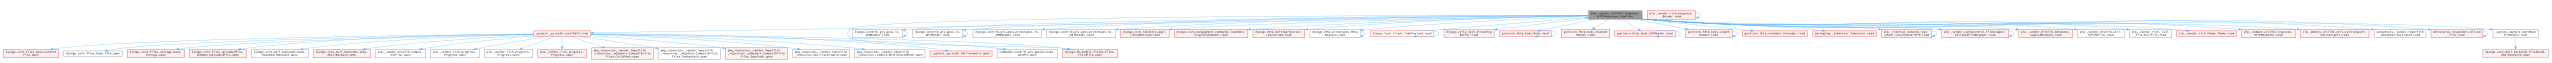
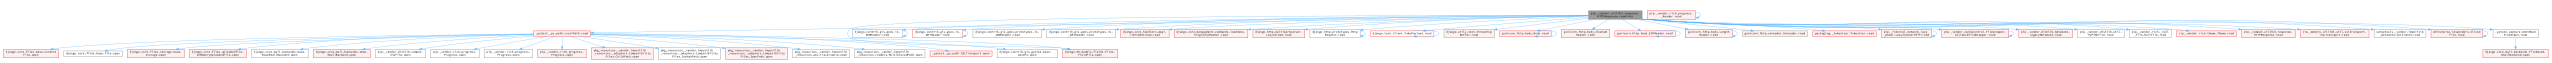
edge "django.test.client.FakePayload.read" -> "pip._vendor.urllib3.response. HTTPResponse.readinto": reversed
node "django.contrib.gis.geos.io. WKTReader.read": color grey40 -> red
node "gunicorn.http.unreader.Unreader.read": color red -> grey40
node "commands.contrib.gis.geoip2.base. GeoIP2.open": label "commands.contrib.gis.geoip2.base. GeoIP2.open" -> "django.contrib.gis.geoip2.base. GeoIP2.open"
node "django.core.mail.backends.filebased. EmailBackend.open": color grey40 -> red
